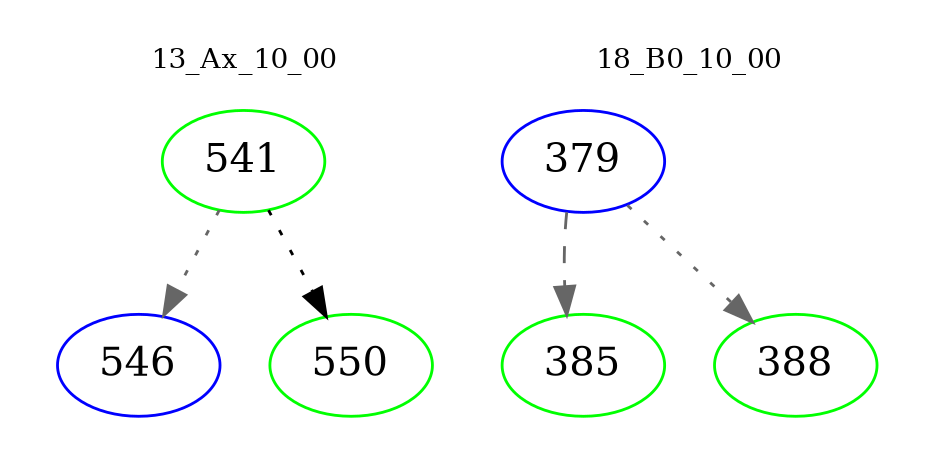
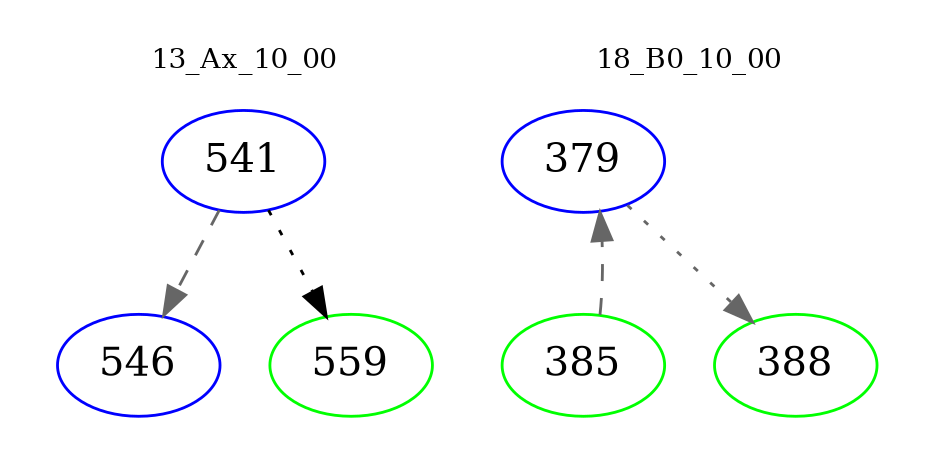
node "541": color green -> blue
edge "379" -> "385": reversed
edge "541" -> "546": style dotted -> dashed
node "550": label "550" -> "559"
